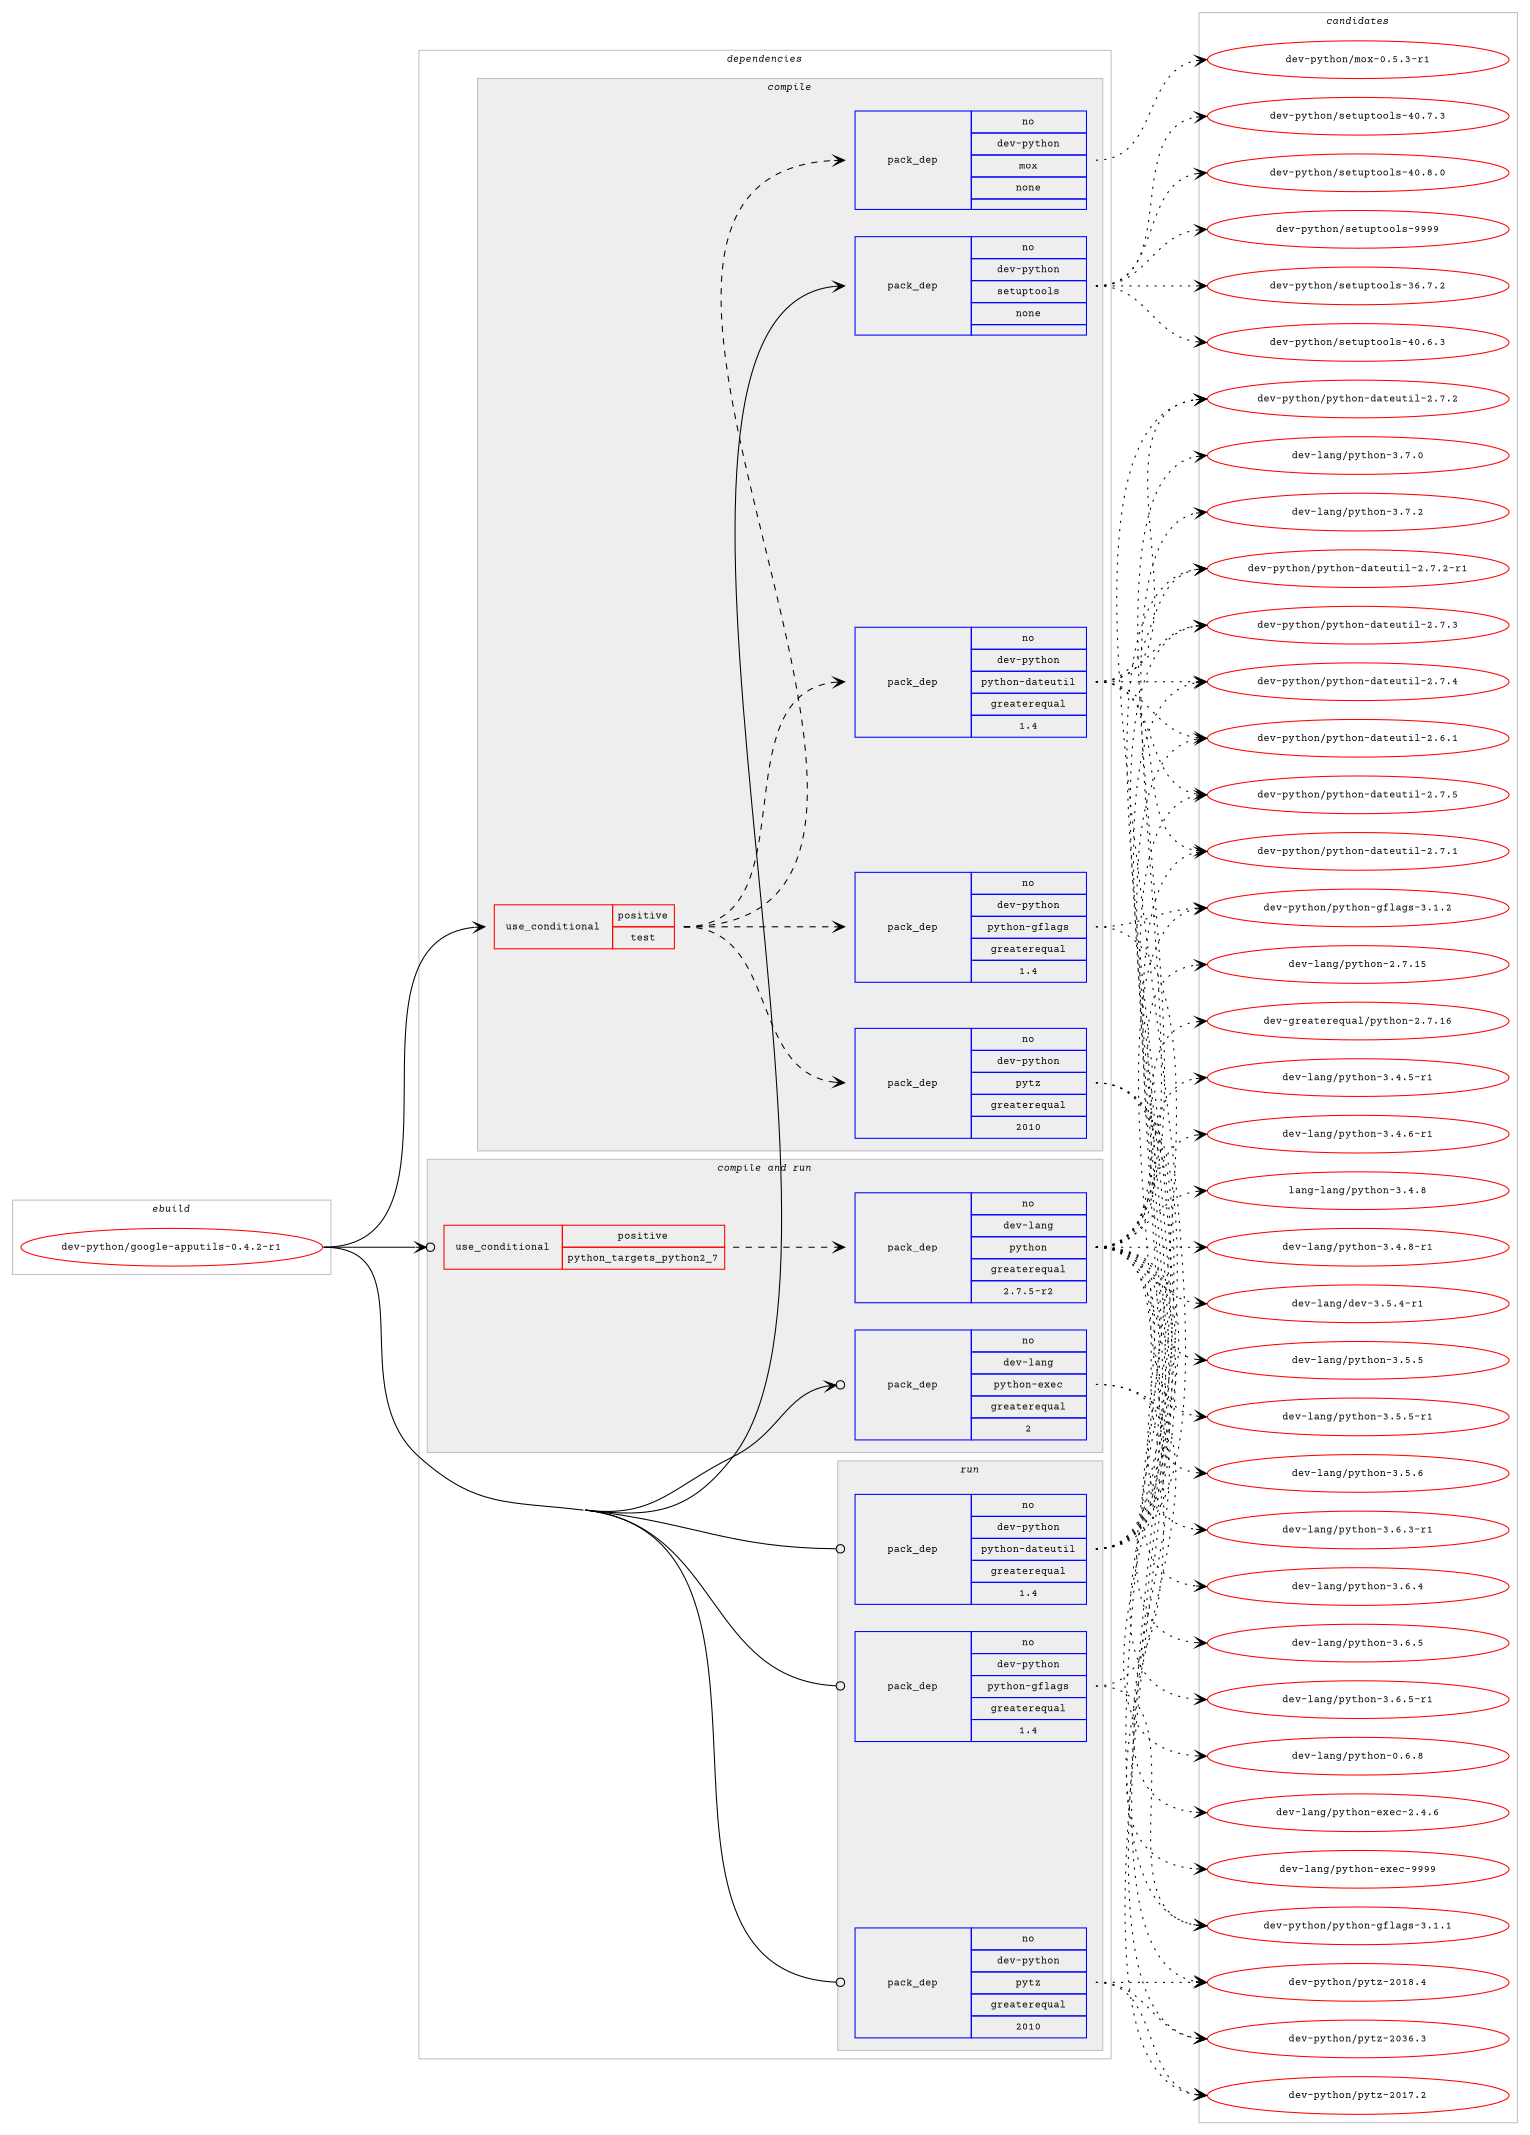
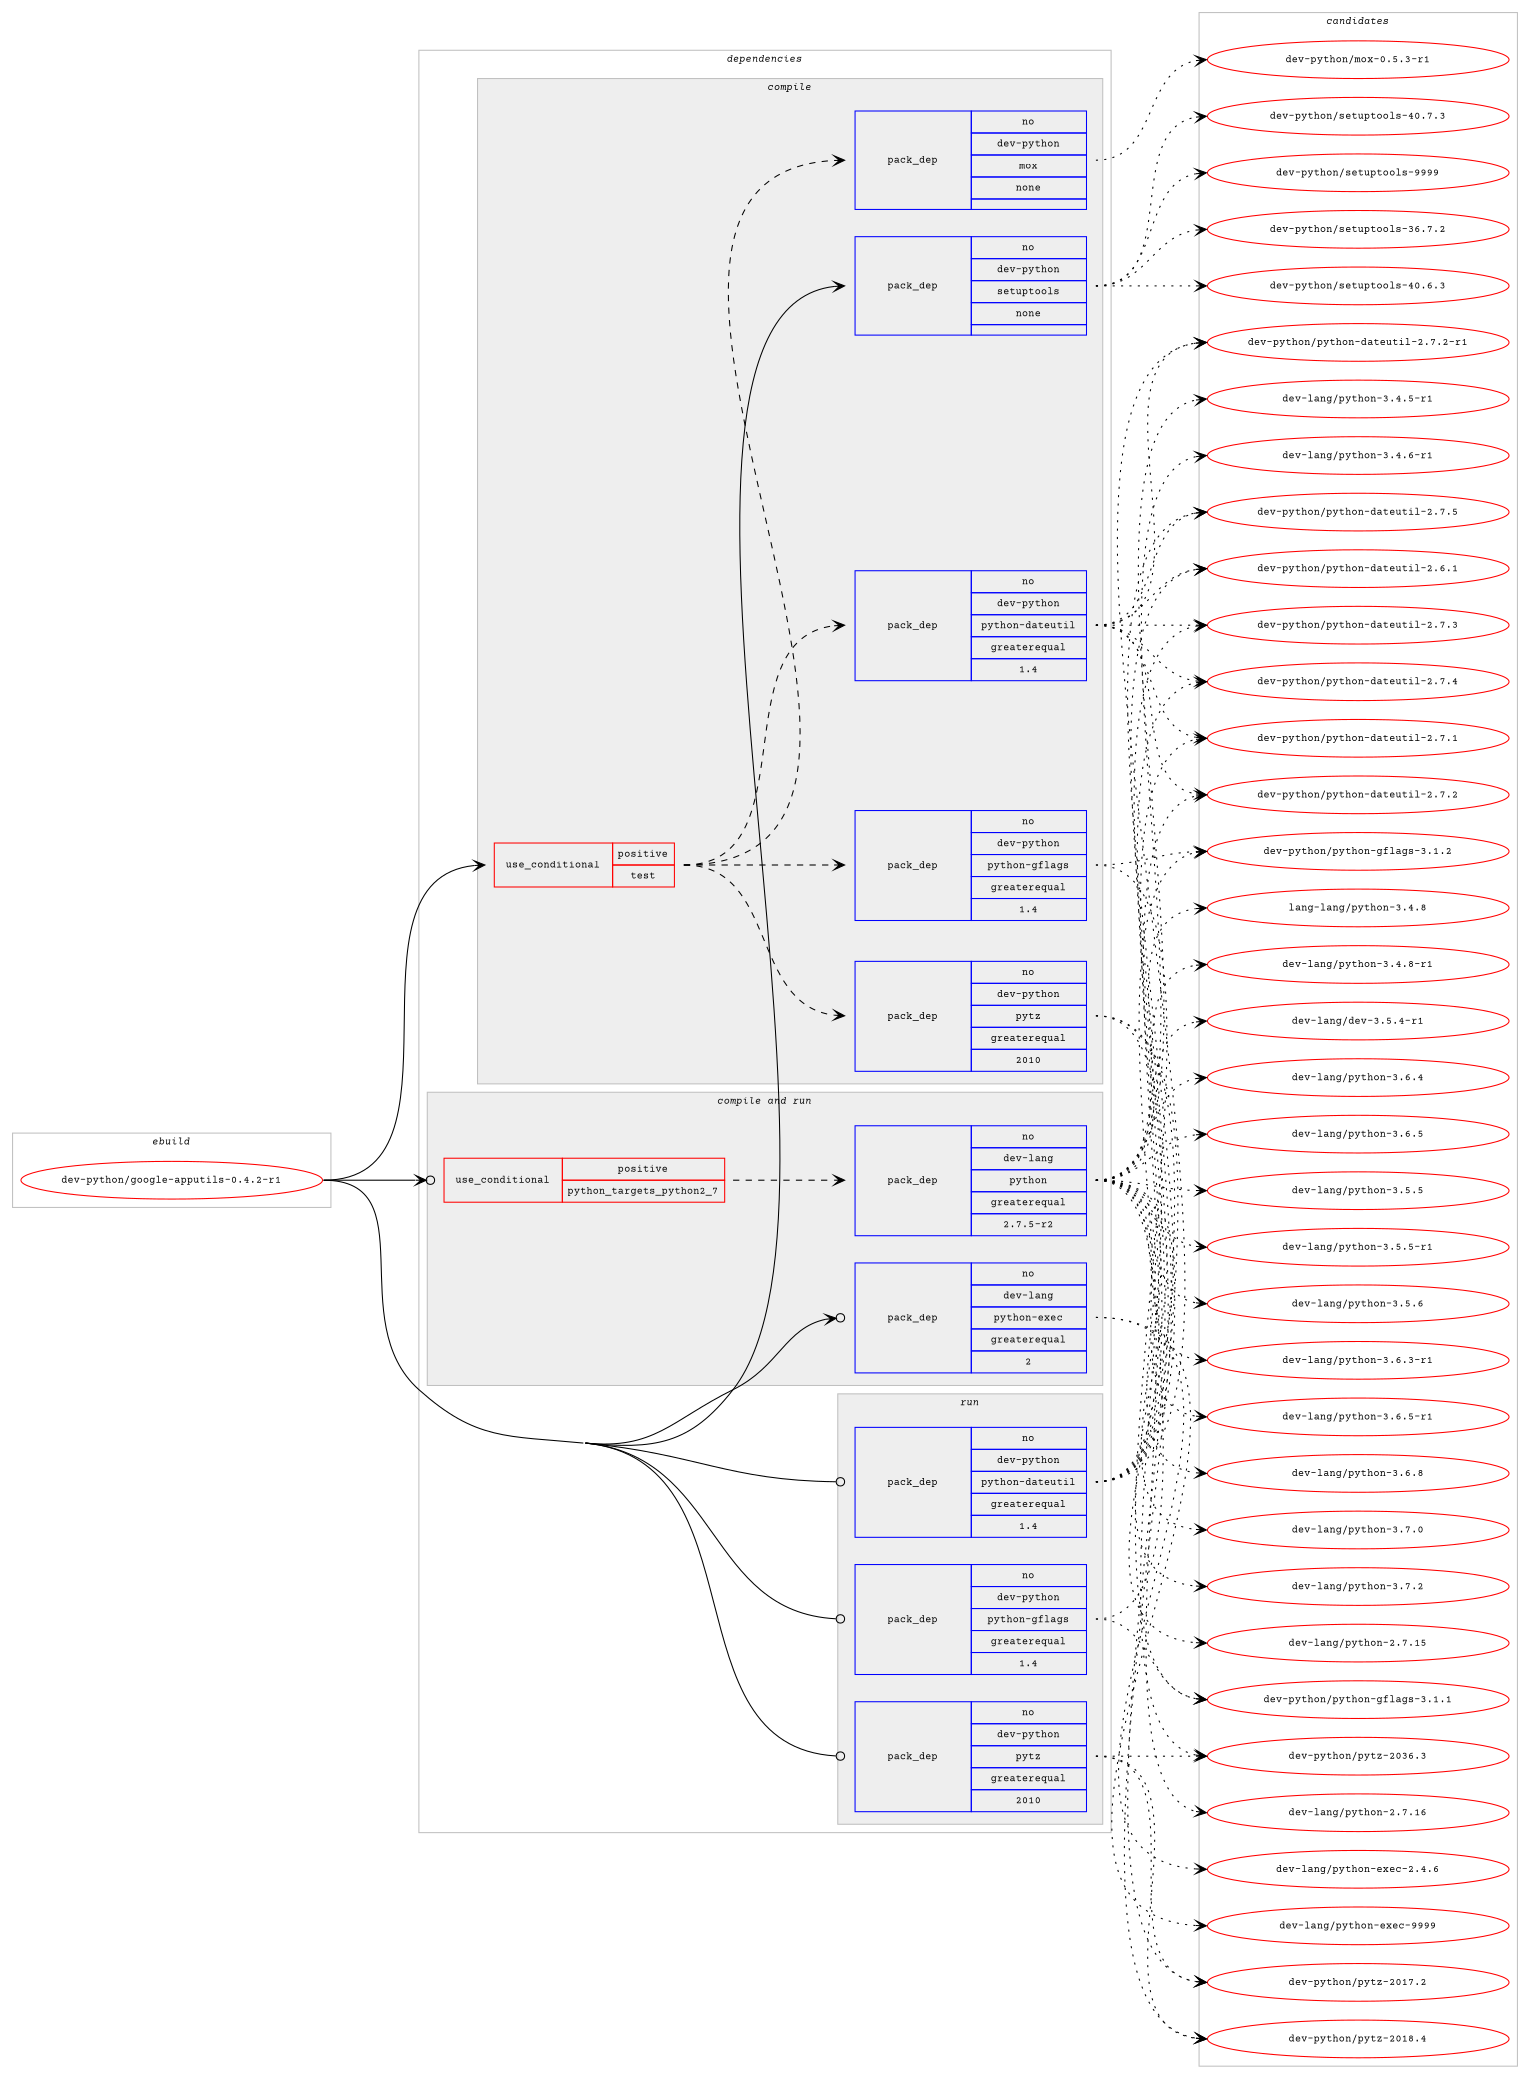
node "dev-python/setuptools-40.8.0": removed
node "dev-greaterequal/python-2.7.16": label "dev-greaterequal/python-2.7.16" -> "dev-lang/python-2.7.16"
node "dev-lang/python-0.6.8": label "dev-lang/python-0.6.8" -> "dev-lang/python-3.6.8"
